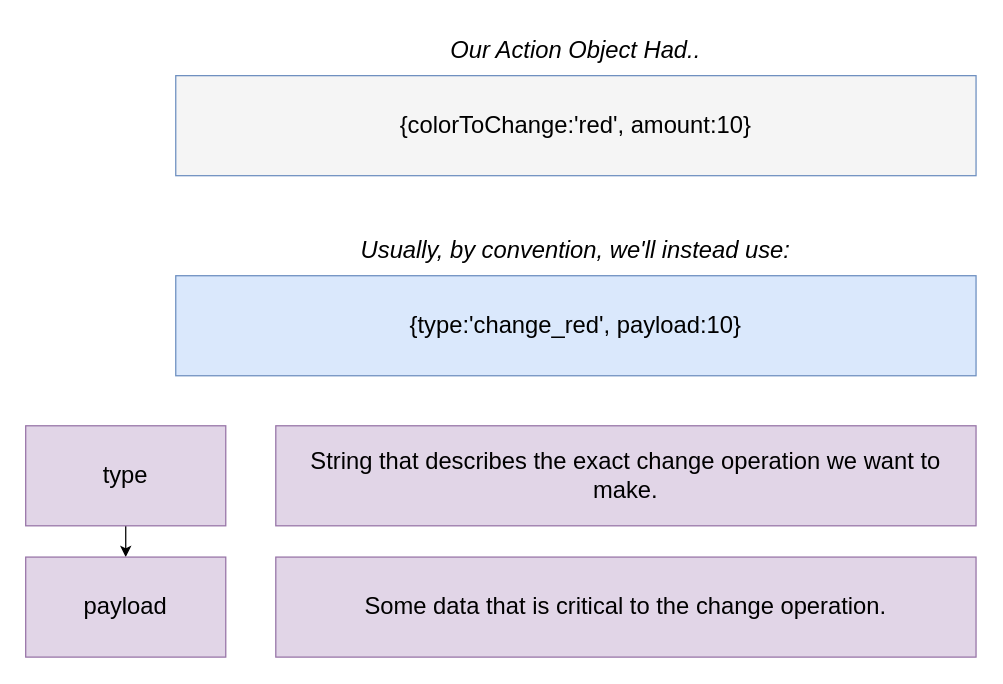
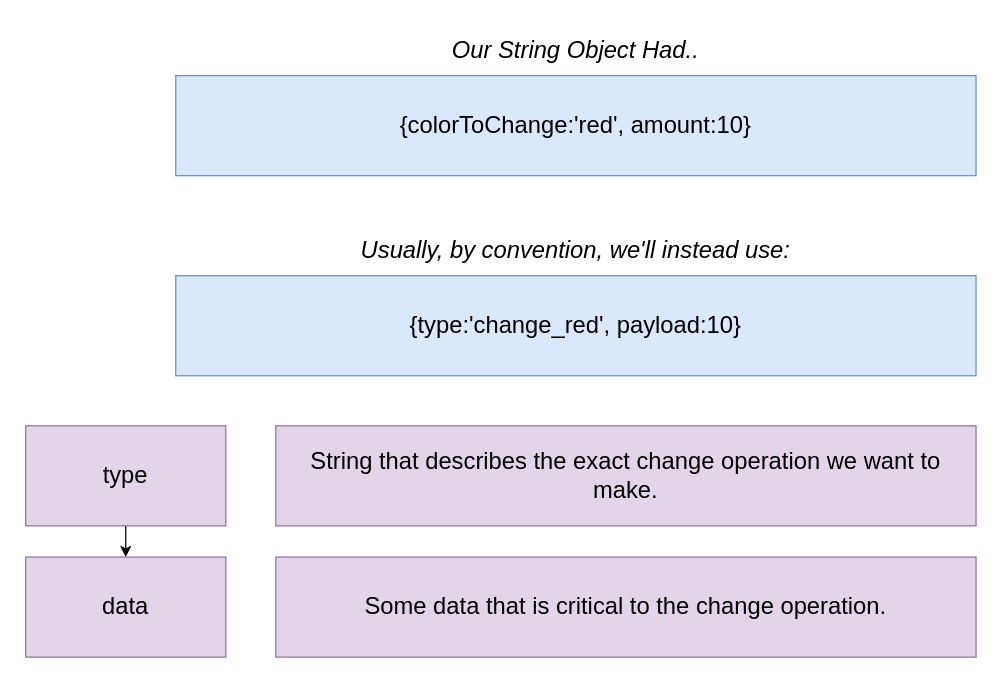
node "Our Action Object Had..": label "Our Action Object Had.." -> "Our String Object Had.."
node "{colorToChange:'red', amount:10}": fillcolor #f5f5f5 -> #dae8fc
node "payload": label "payload" -> "data"
